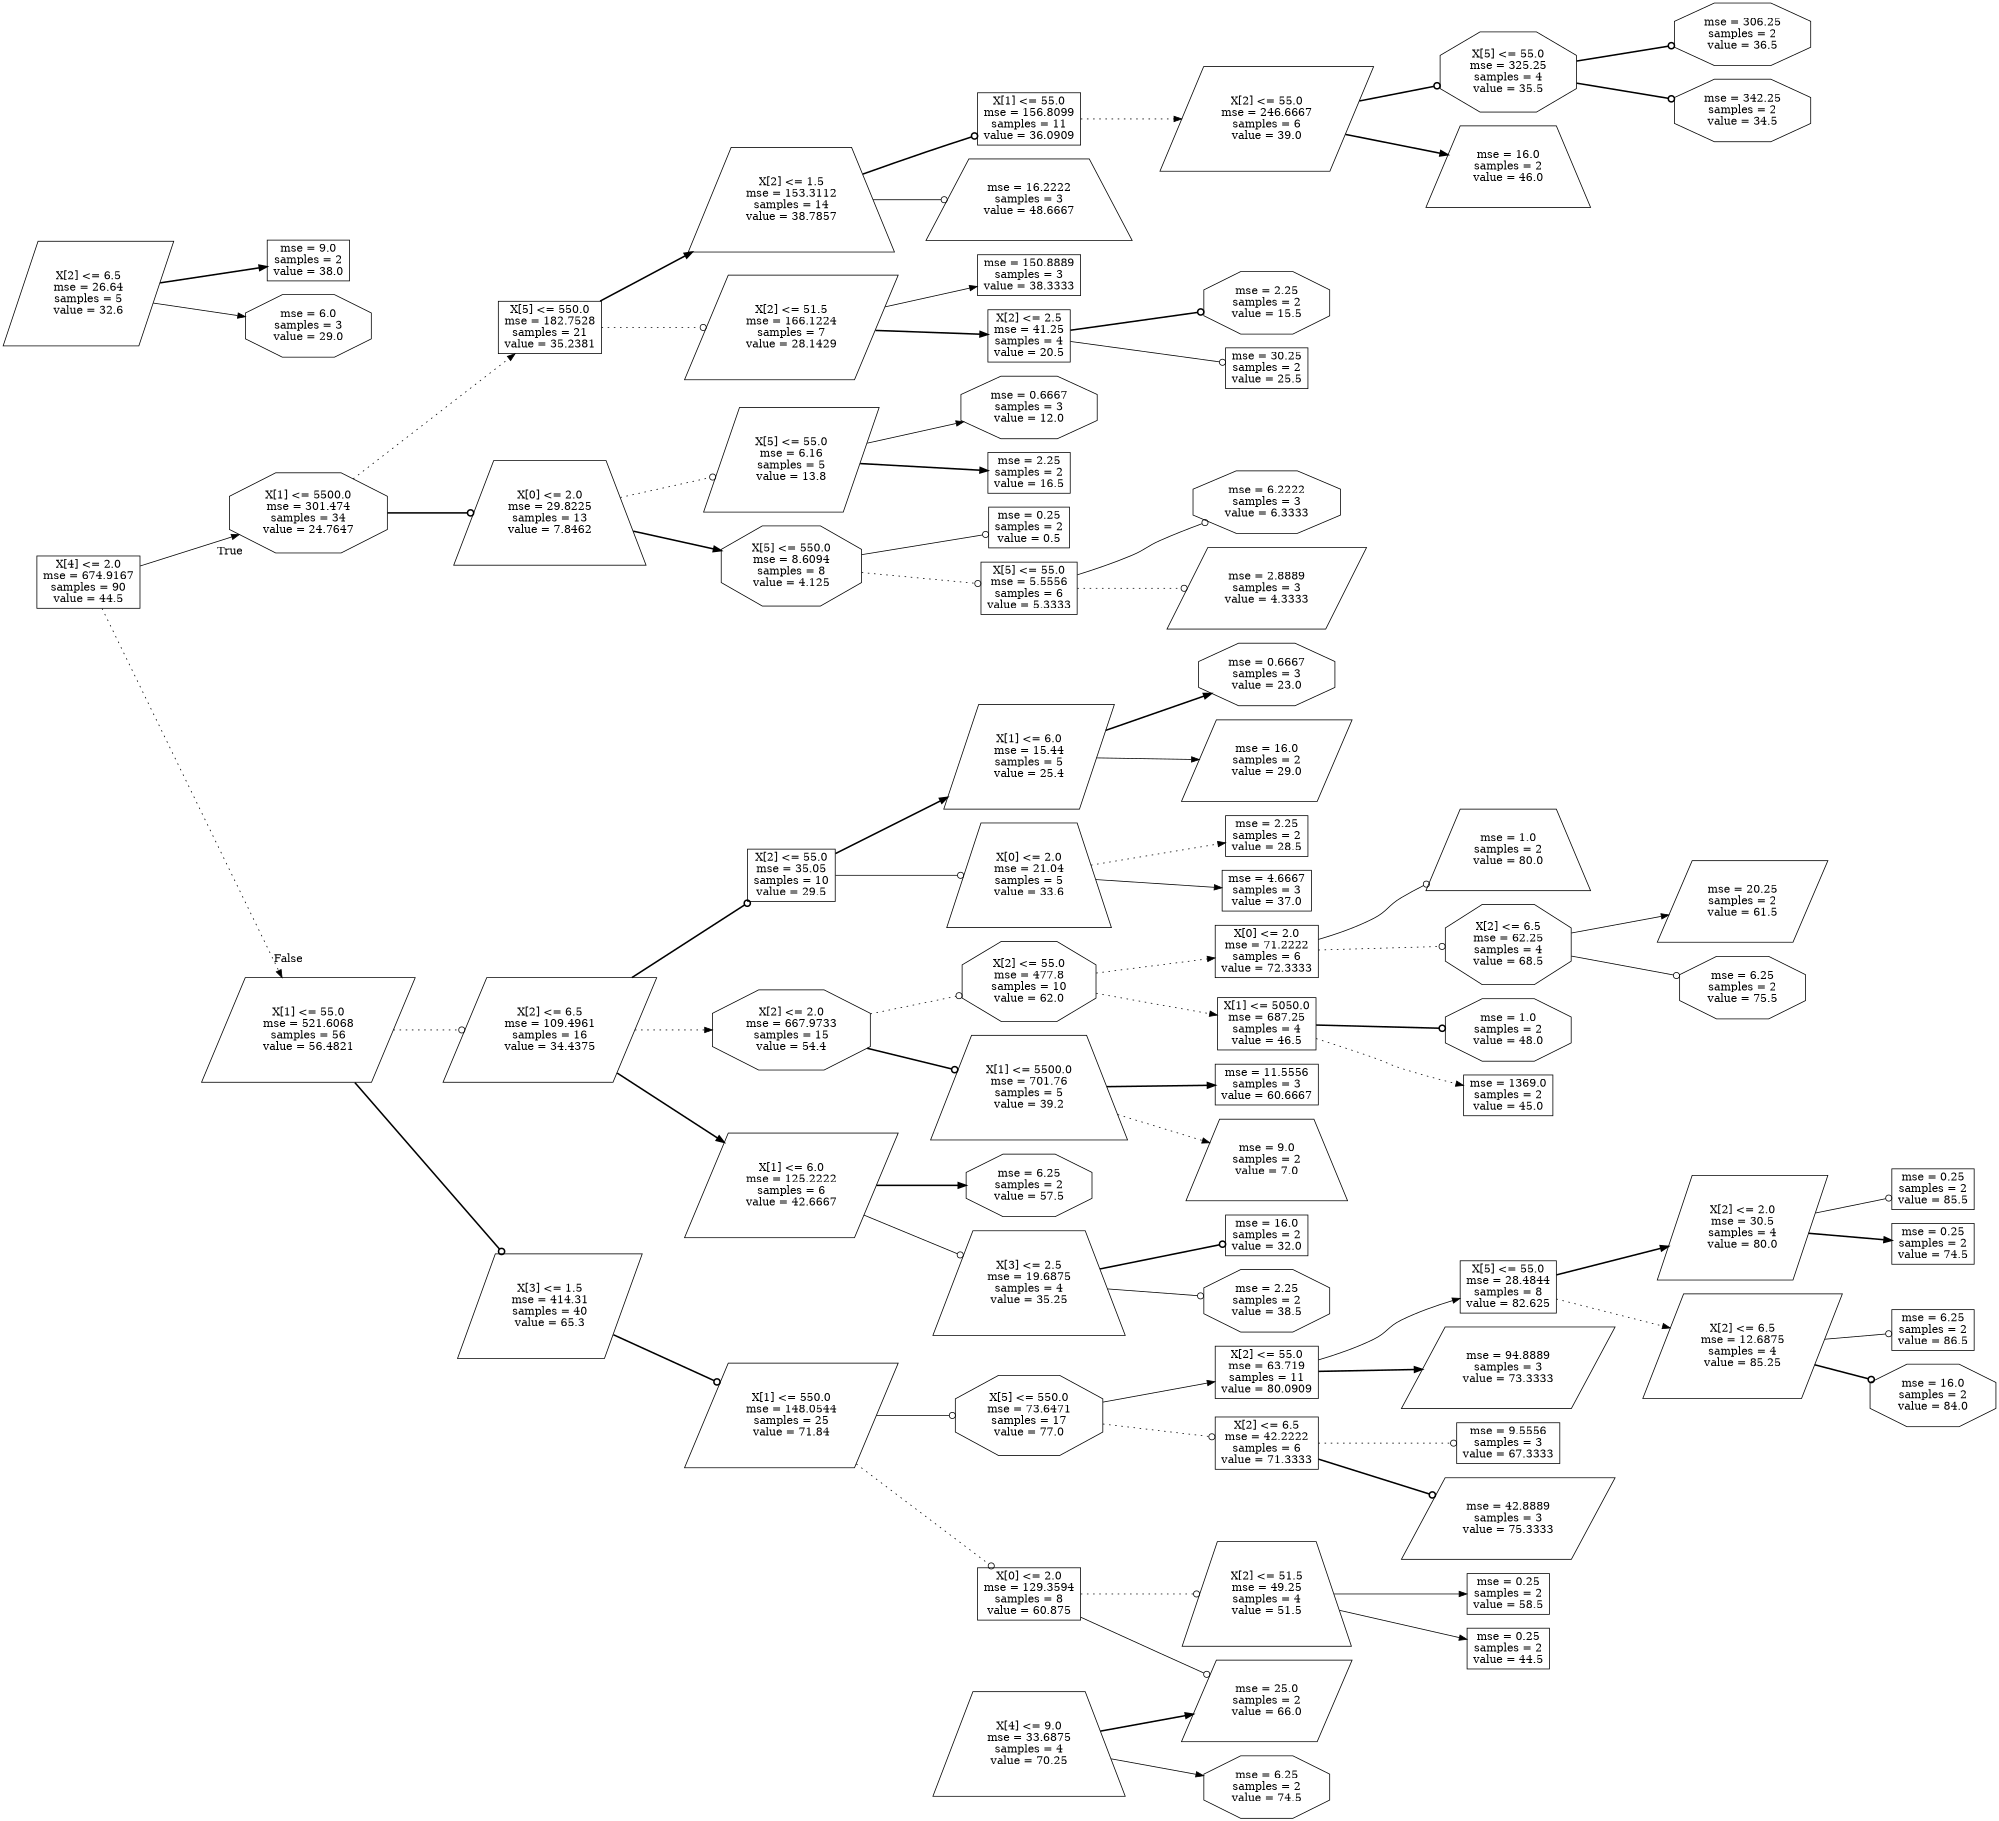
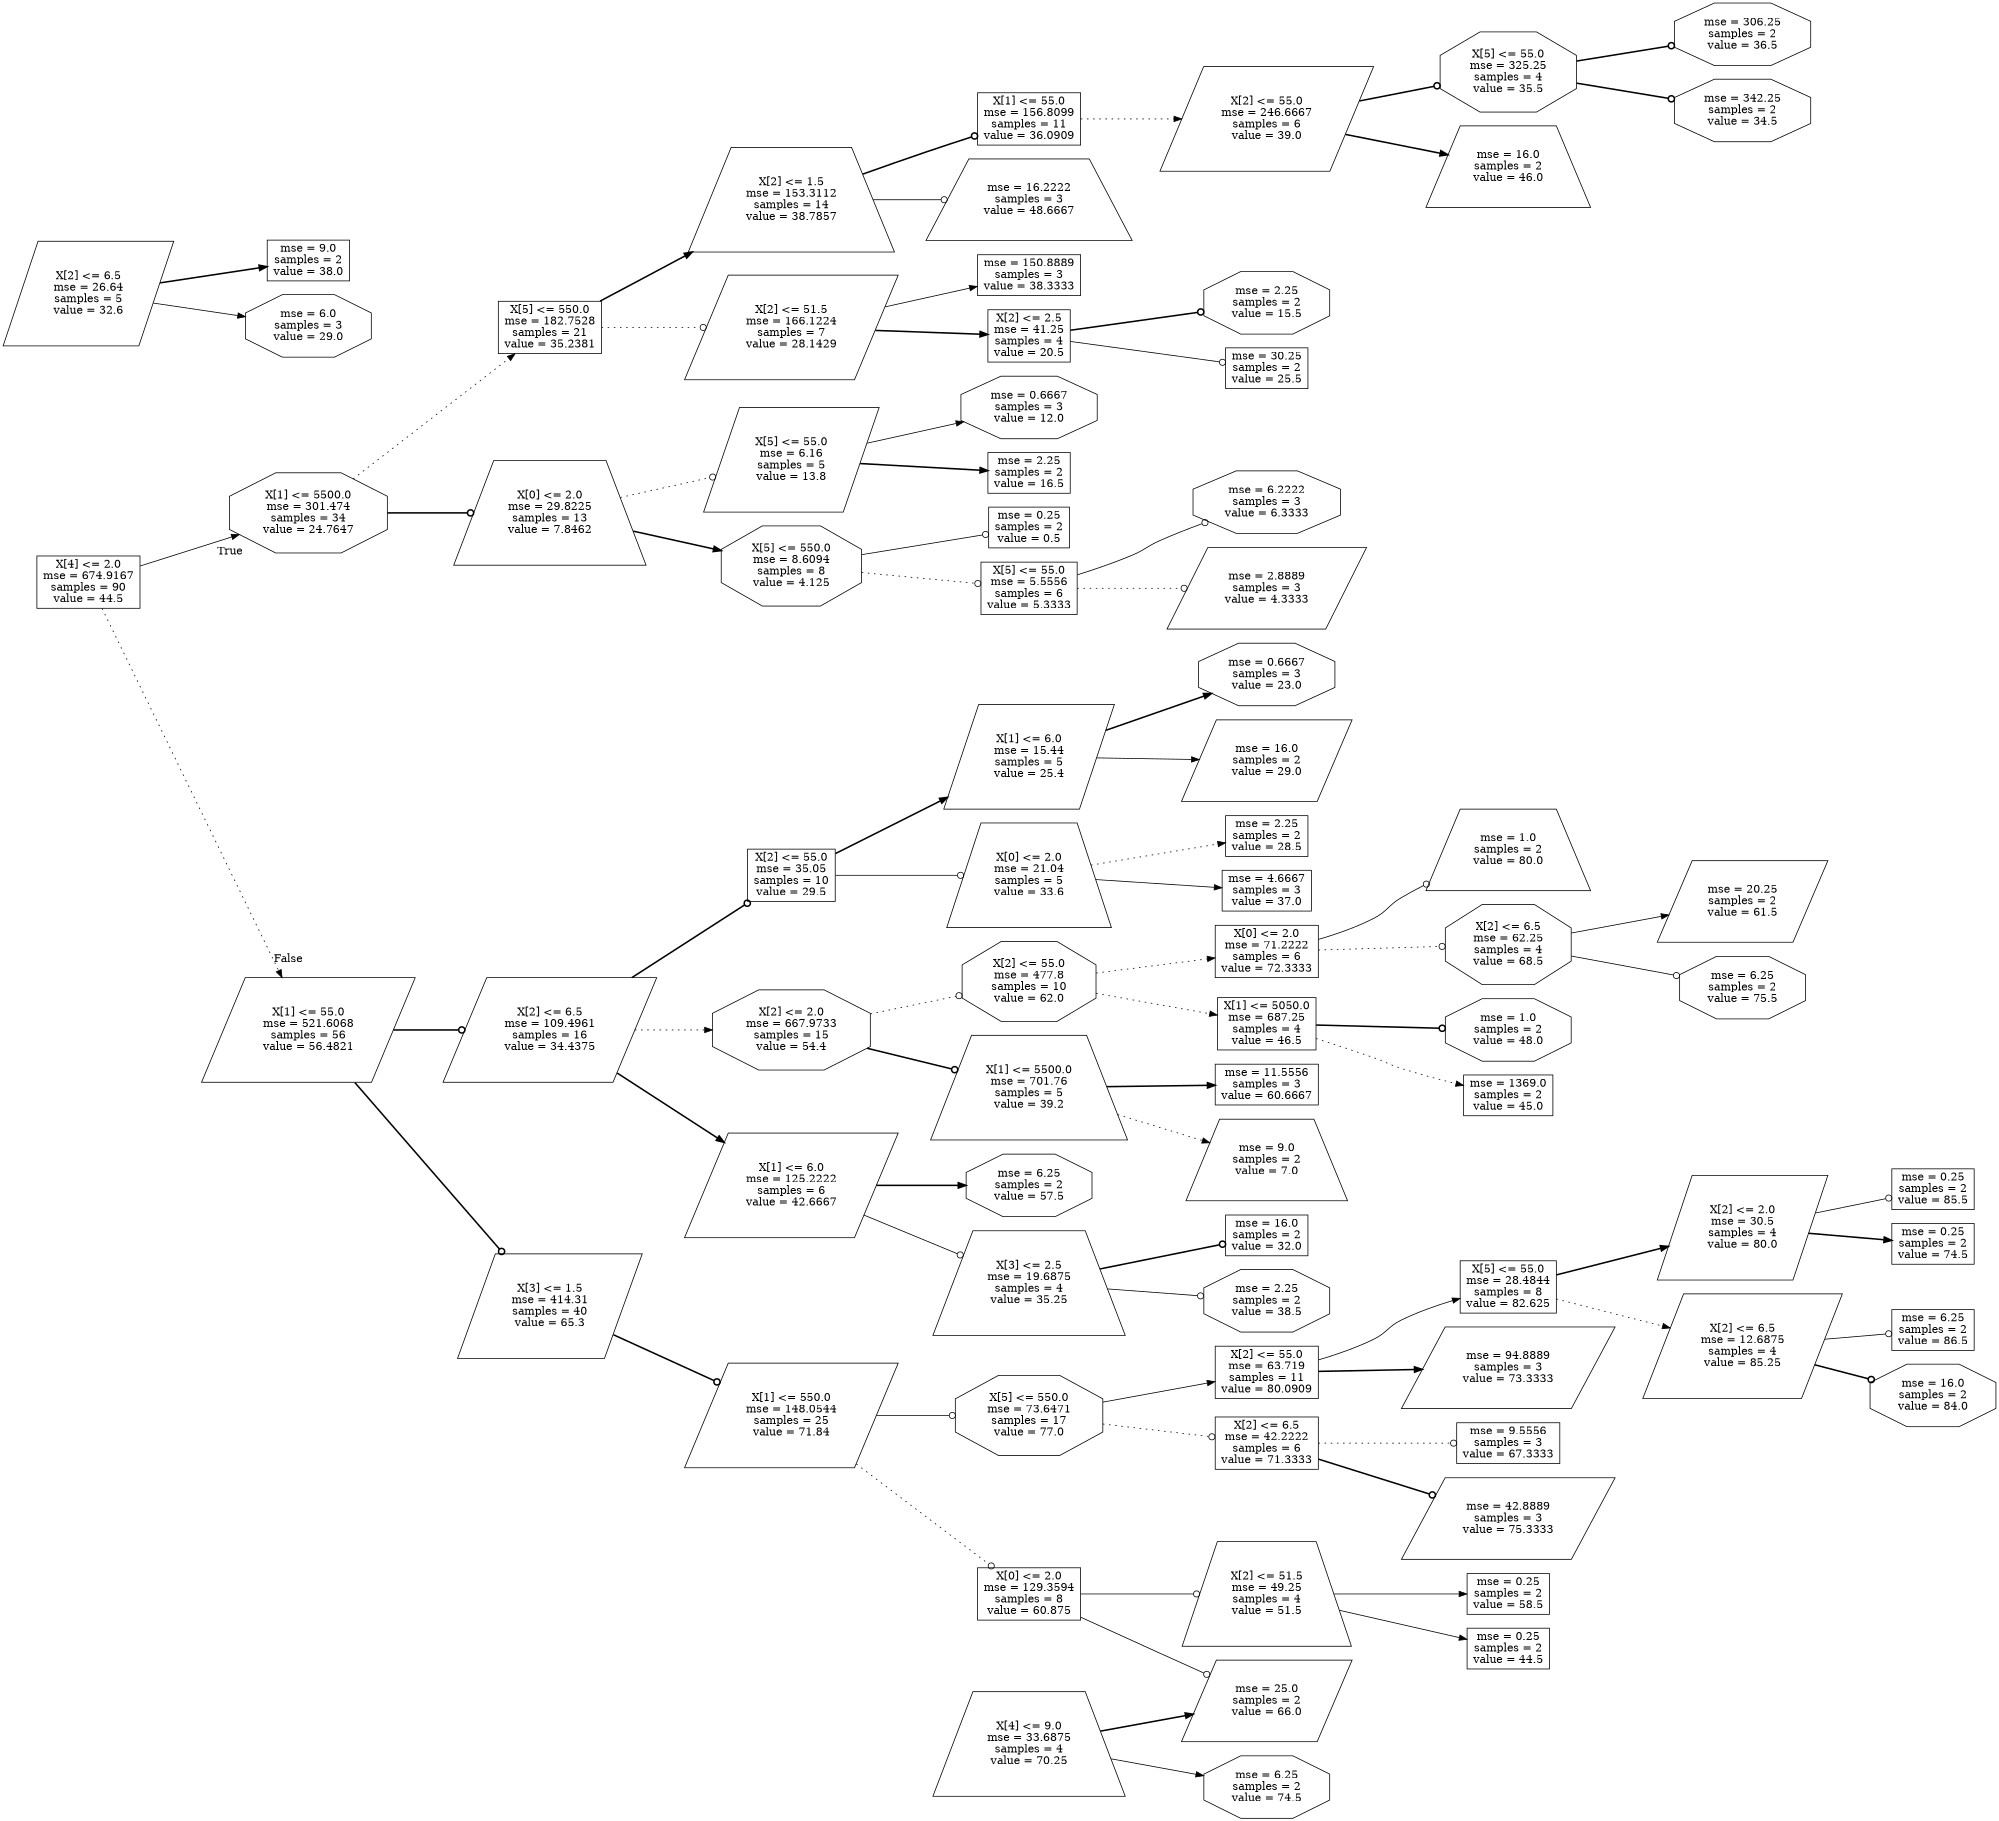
edge "X[1] <= 55.0 mse = 521.6068 samples = 56 value = 56.4821" -> "X[2] <= 6.5 mse = 109.4961 samples = 16 value = 34.4375": style dotted -> bold
edge "X[0] <= 2.0 mse = 129.3594 samples = 8 value = 60.875" -> "X[2] <= 51.5 mse = 49.25 samples = 4 value = 51.5": style dotted -> solid
